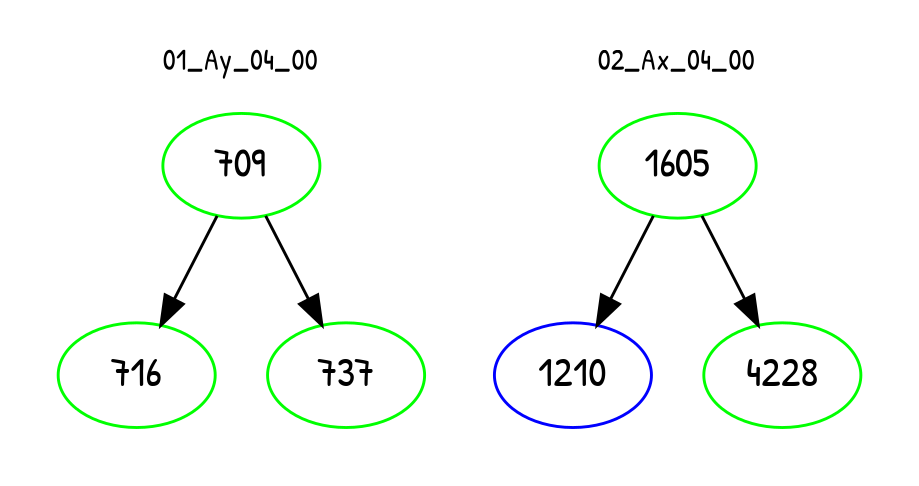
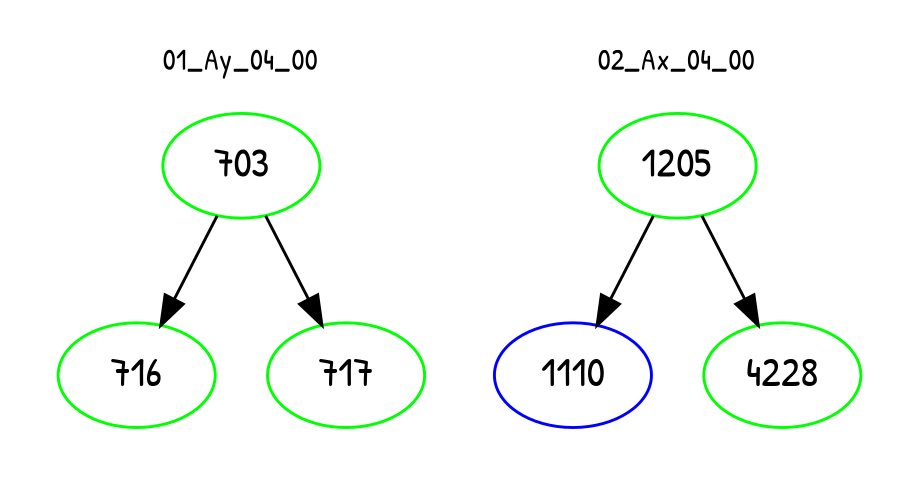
node "709": label "709" -> "703"
node "1605": label "1605" -> "1205"
node "737": label "737" -> "717"
node "1210": label "1210" -> "1110"
